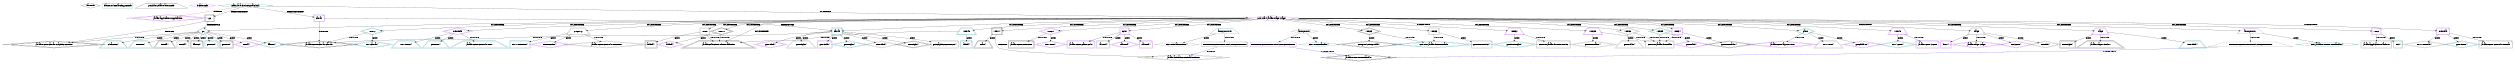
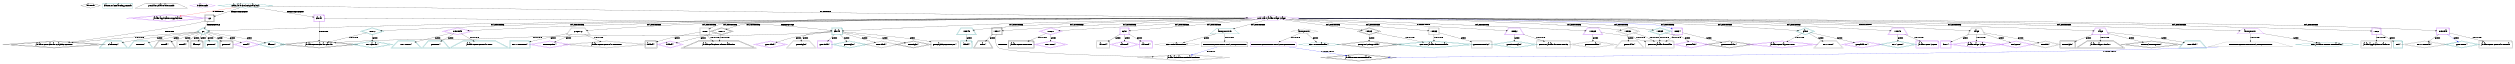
edge "main.java.clock.DigitalClock" -> "javafx.application.Application": label "EXTEND" -> "OVERRIDE"
edge "void start(javafx.stage.Stage)" -> "javafx.collections.ObservableList": now "void start(javafx.stage.Stage)" -> "anonymous15"
edge "void start(javafx.stage.Stage)" -> "VAR34": color black -> blue
edge "void start(javafx.stage.Stage)" -> "menuBar": label "IMPLEMENT" -> "INSTANTIATE"
edge "VAR45" -> "javafx.collections.ObservableList": removed, label "OF_TYPE"
edge "menuBar" -> "getMenus()": color black -> blue
node "javafx.scene.paint.Color": removed
node "setOnCloseRequest()": added
